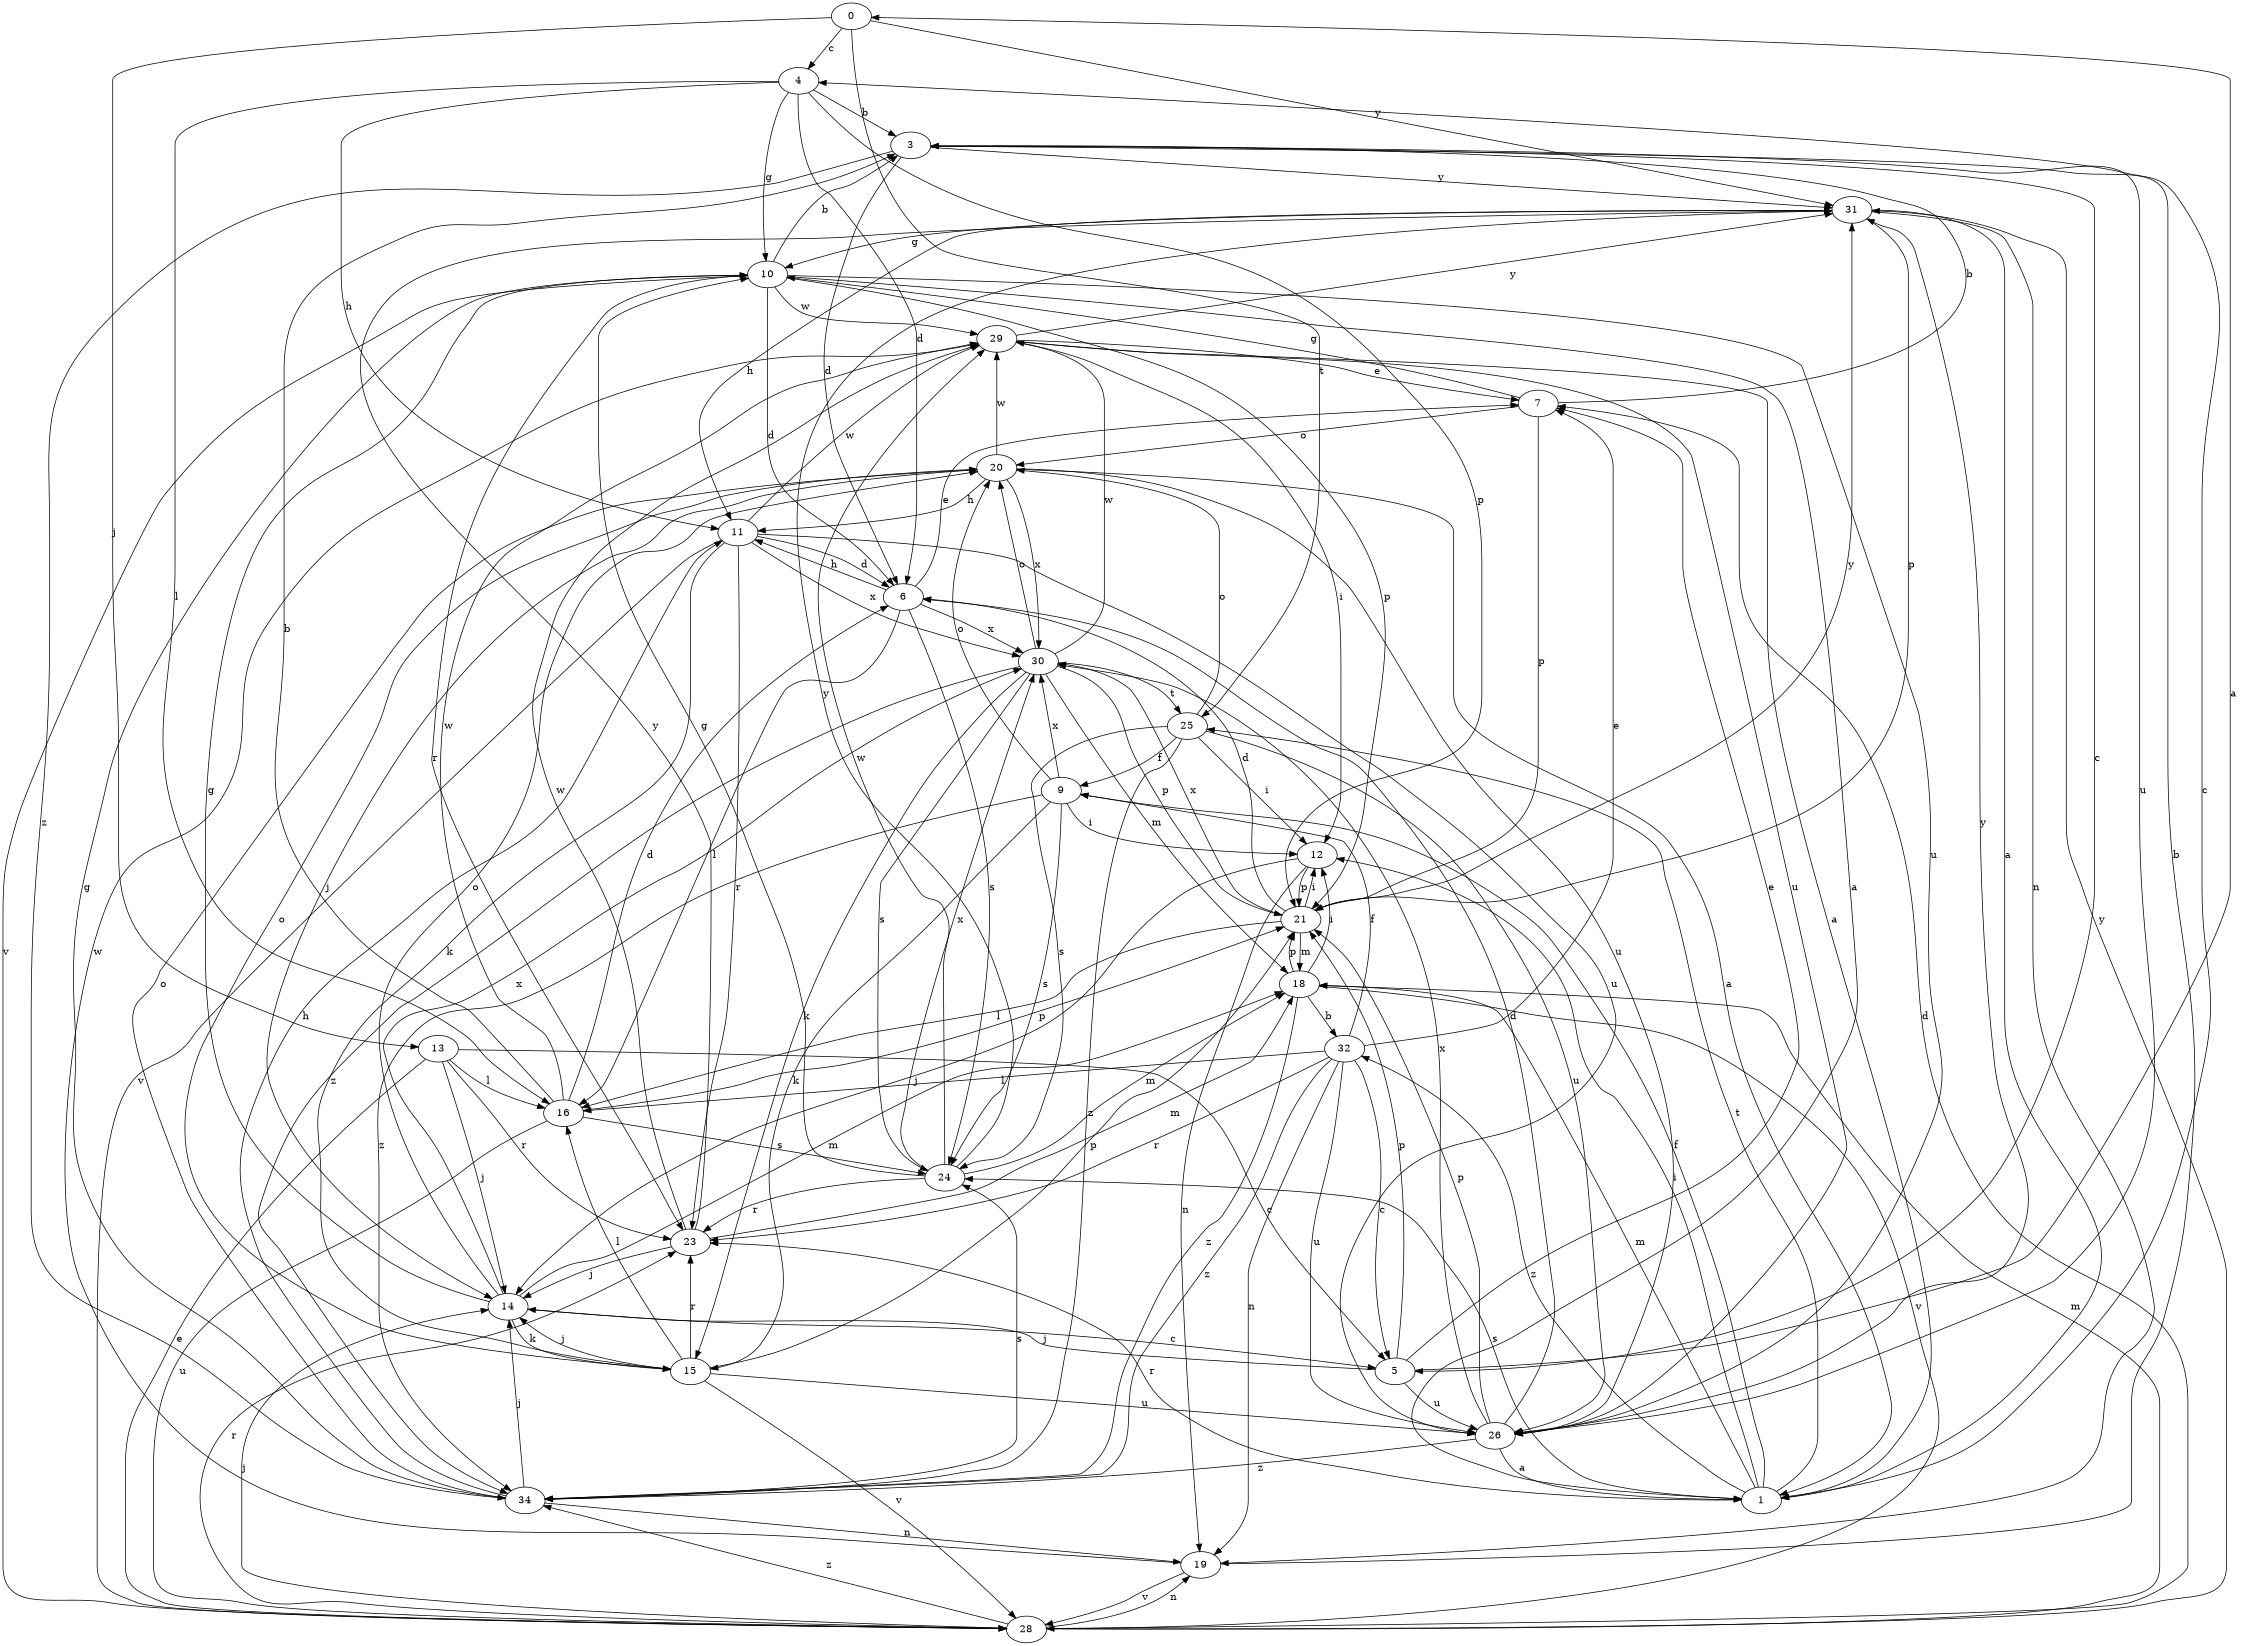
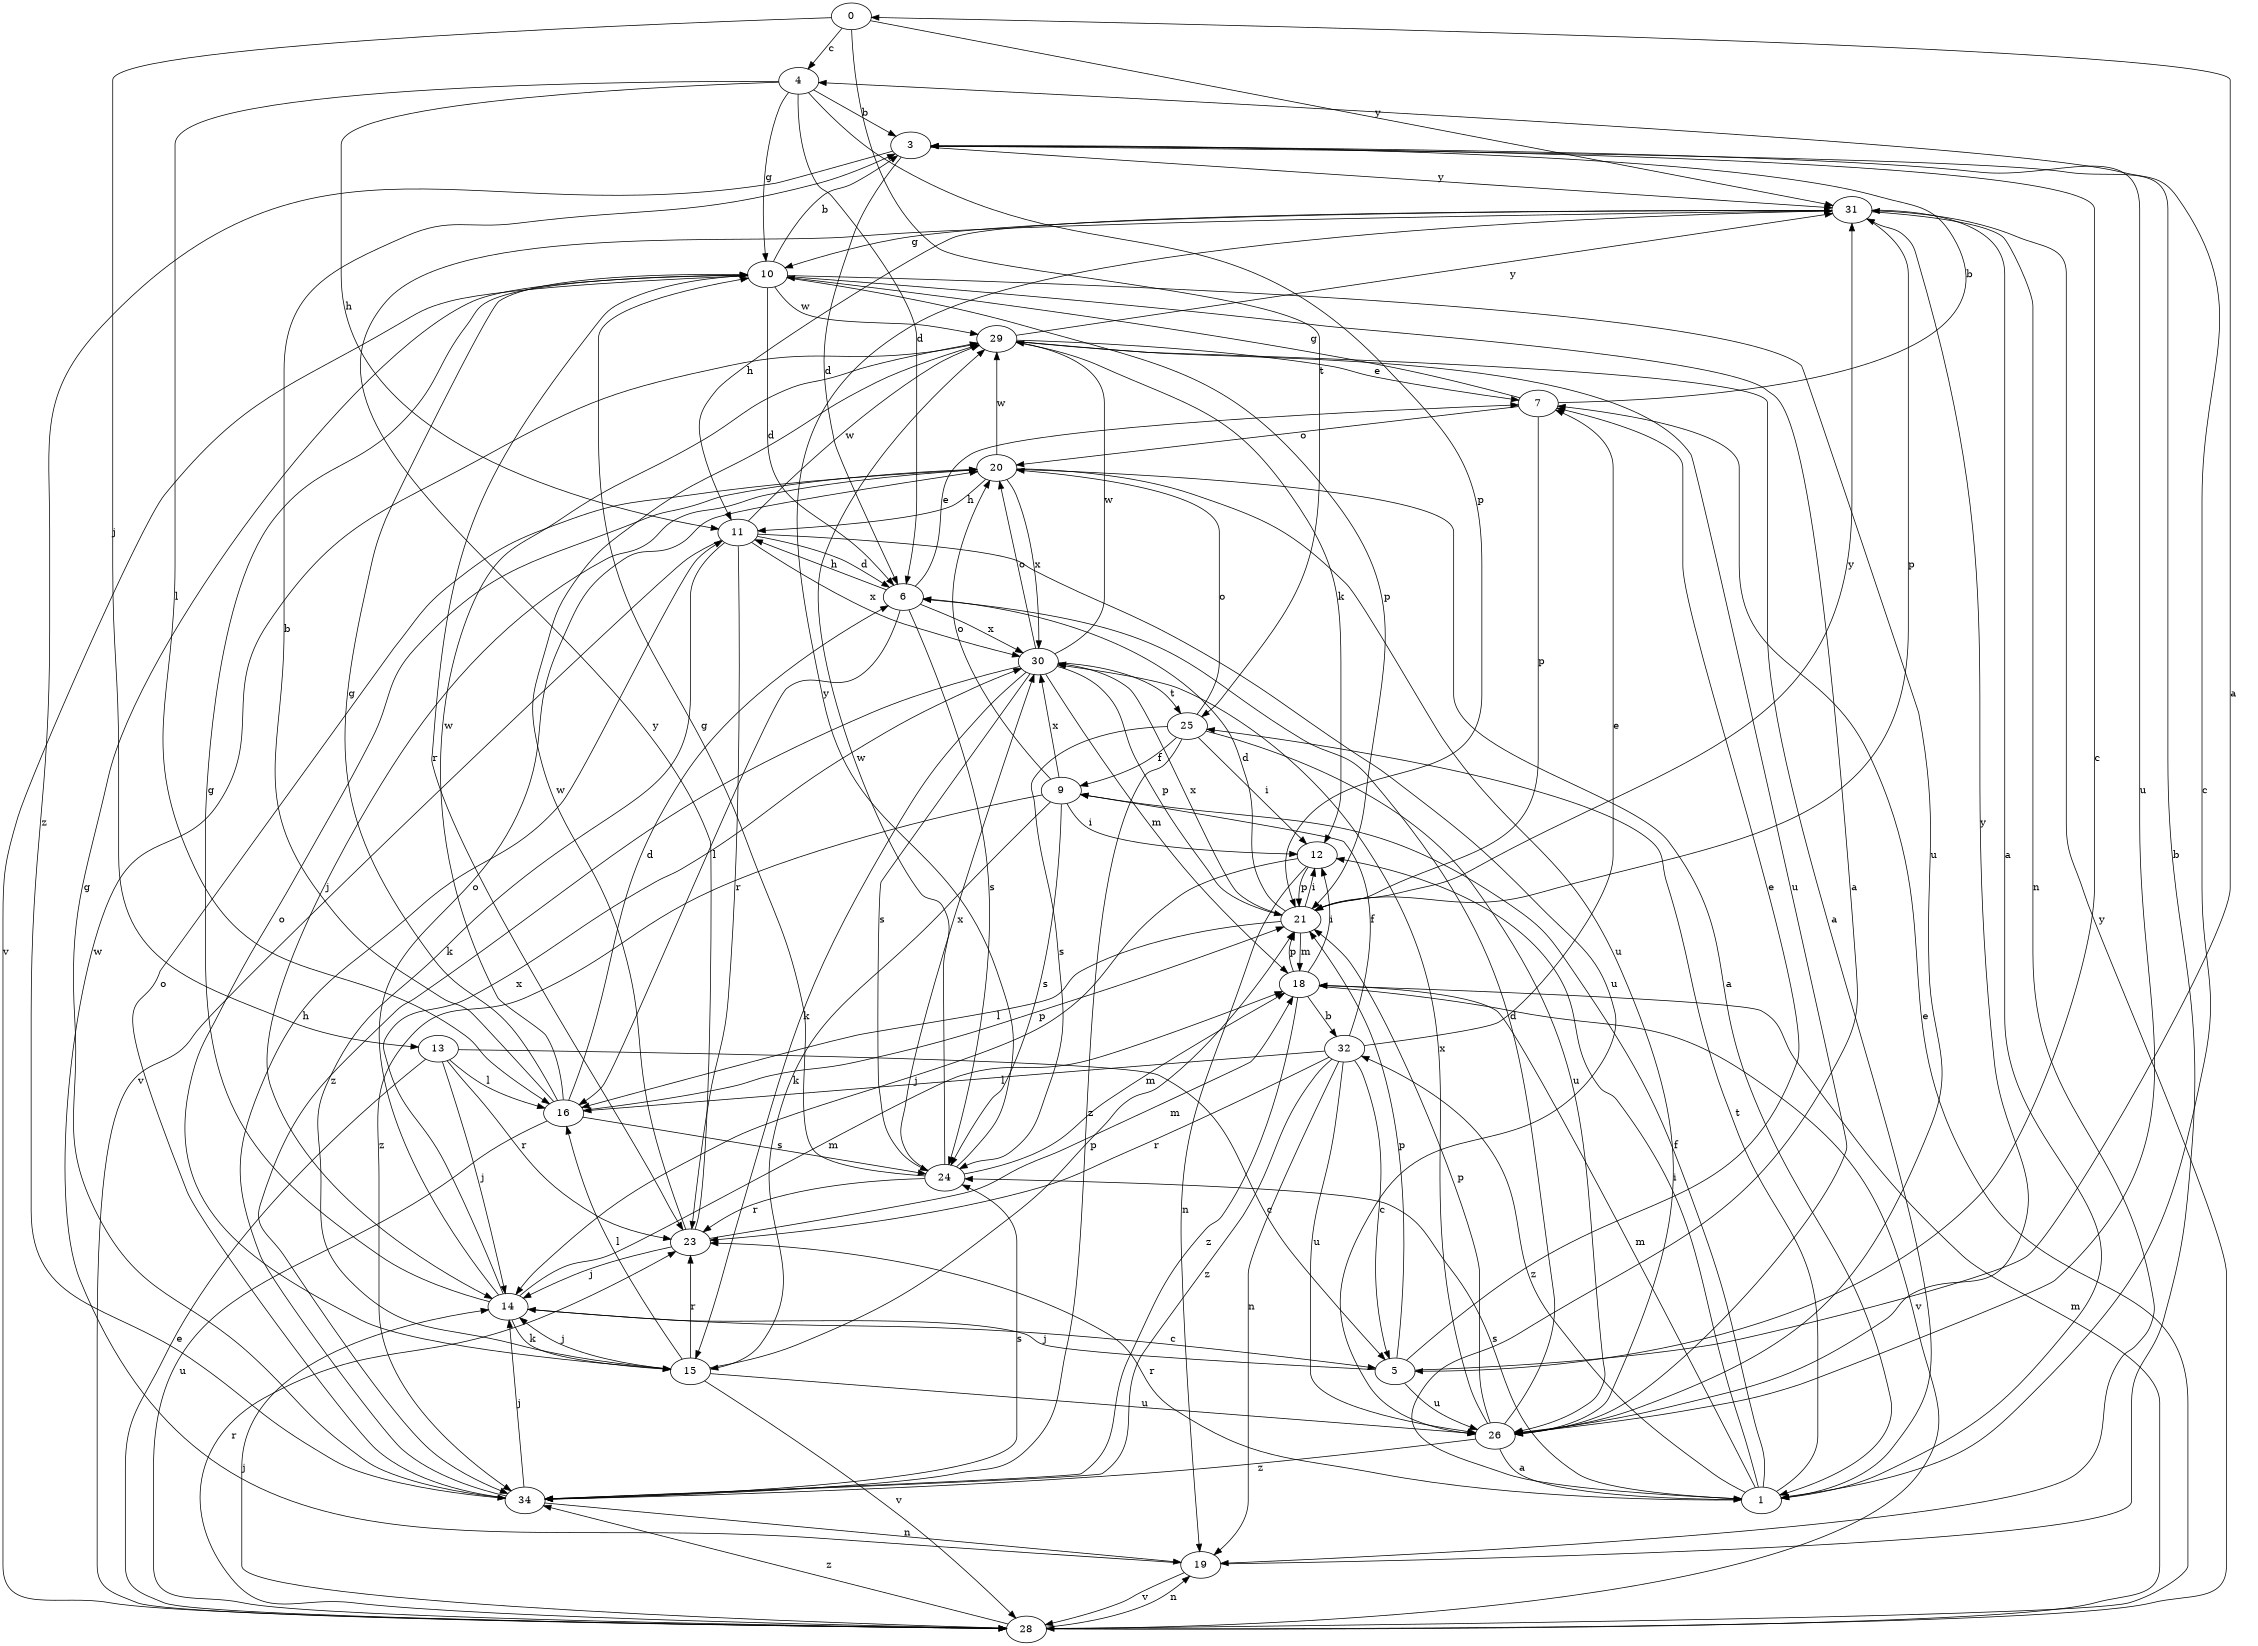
edge "29" -> "12": label "i" -> "k"
edge "16" -> "10": added, label "g"
edge "28" -> "7": label "d" -> "e"
